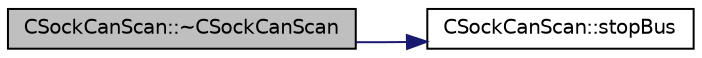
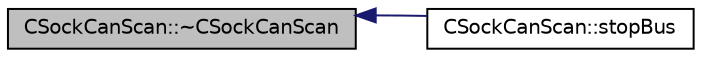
edge "CSockCanScan::~CSockCanScan" -> "CSockCanScan::stopBus": reversed
